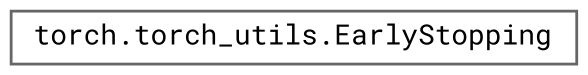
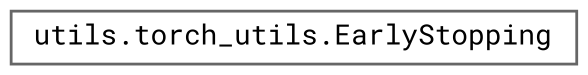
node "torch.torch_utils.EarlyStopping": label "torch.torch_utils.EarlyStopping" -> "utils.torch_utils.EarlyStopping"
